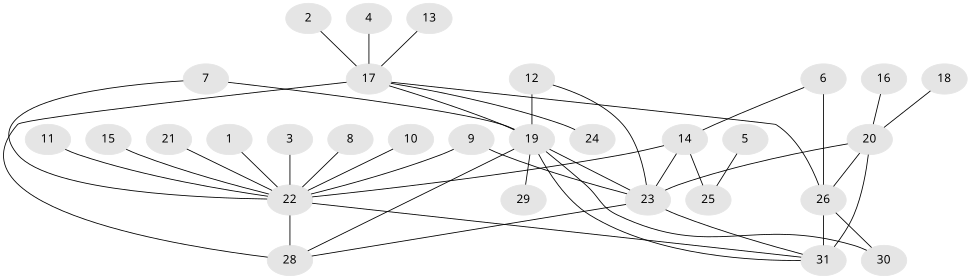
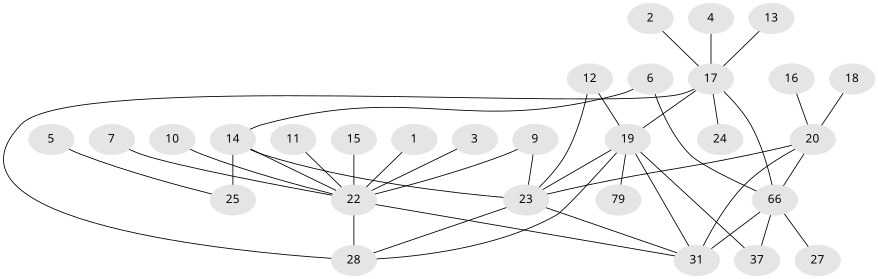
edge "7" -- "19": removed
node "21": removed
node "8": removed
node "29": label "29" -> "79"
node "26": label "26" -> "66"
node "27": added
node "30": label "30" -> "37"
